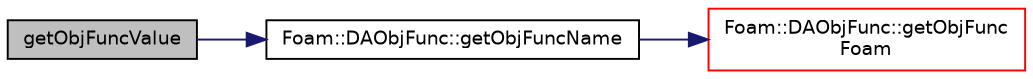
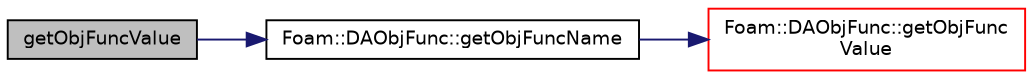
node "Foam::DAObjFunc::getObjFunc Foam": label "Foam::DAObjFunc::getObjFunc Foam" -> "Foam::DAObjFunc::getObjFunc Value"
